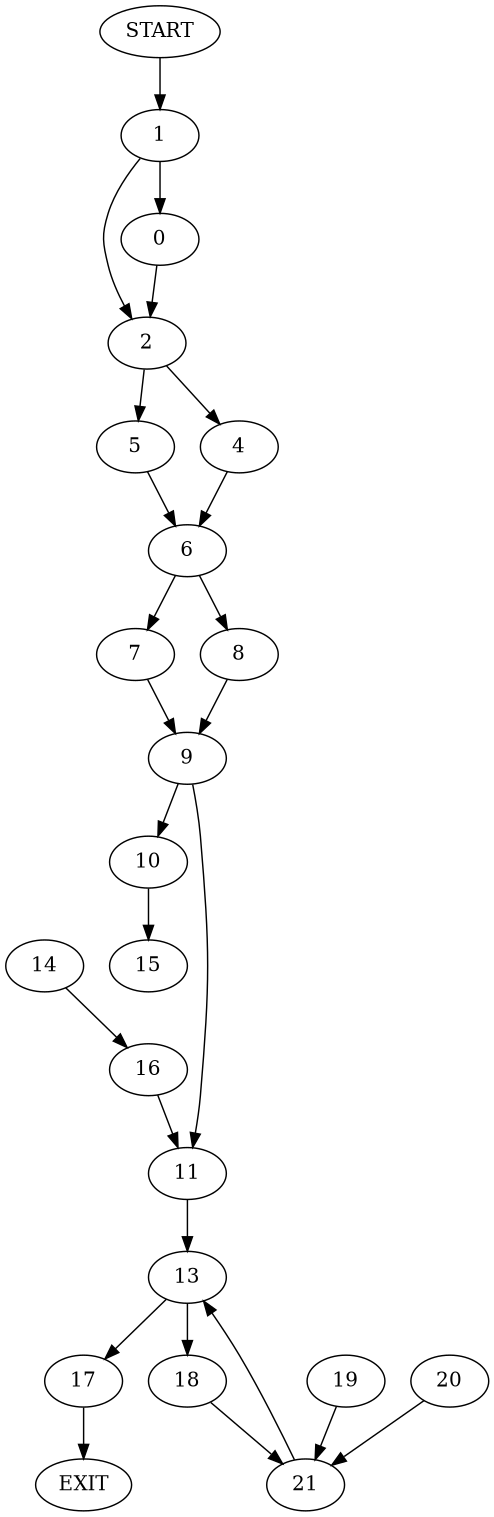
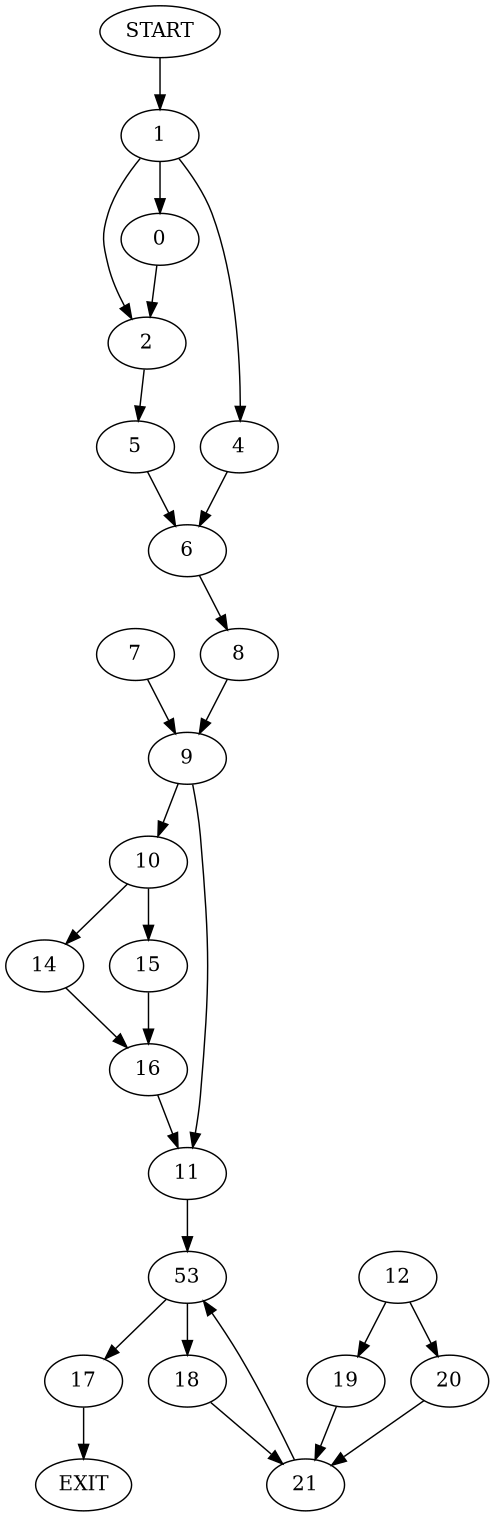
edge "2" -> "4": now "1" -> "4"
edge "6" -> "7": removed
edge "10" -> "14": added
edge "15" -> "16": added
node "13": label "13" -> "53"
node "12": added
